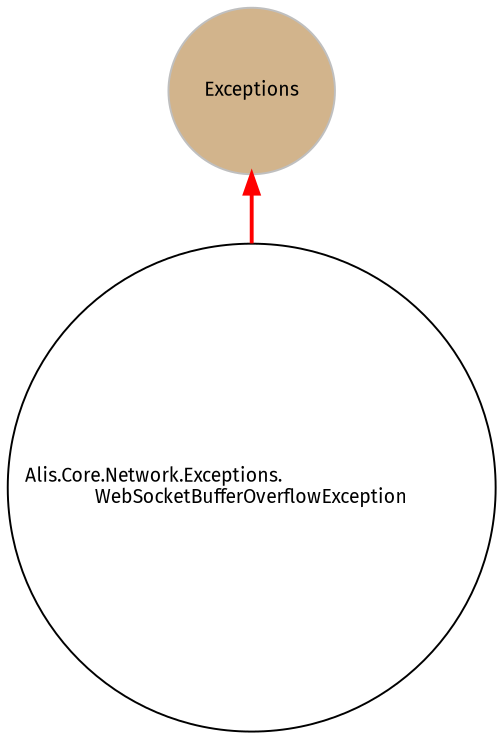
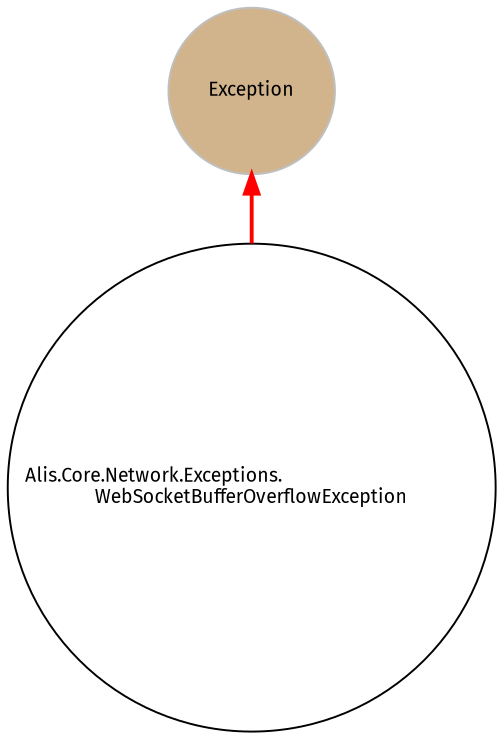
node "Exceptions": label "Exceptions" -> "Exception"
